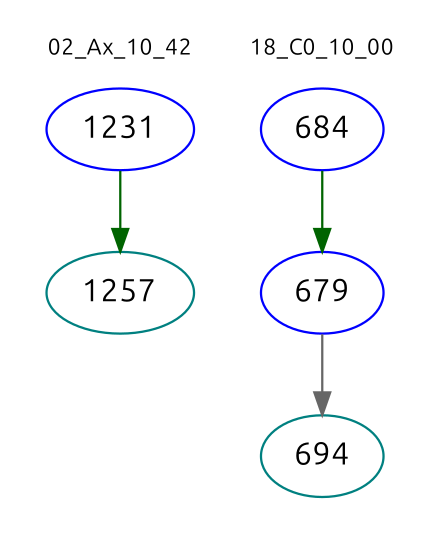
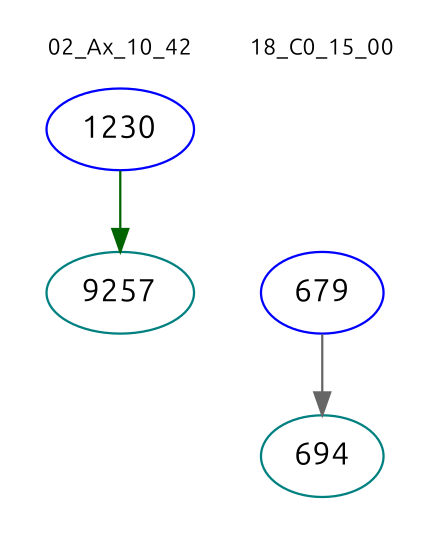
cluster "18_C0_10_00": label "18_C0_10_00" -> "18_C0_15_00"
node "1231": label "1231" -> "1230"
node "684": removed
node "1257": label "1257" -> "9257"
